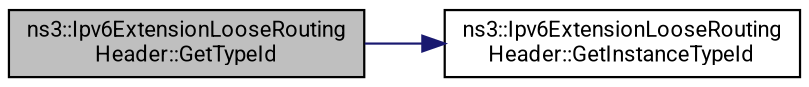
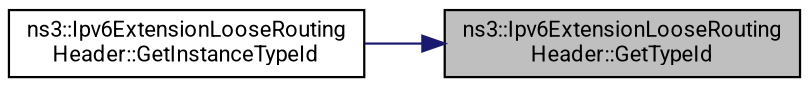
edge "ns3::Ipv6ExtensionLooseRouting Header::GetTypeId" -> "ns3::Ipv6ExtensionLooseRouting Header::GetInstanceTypeId": reversed
